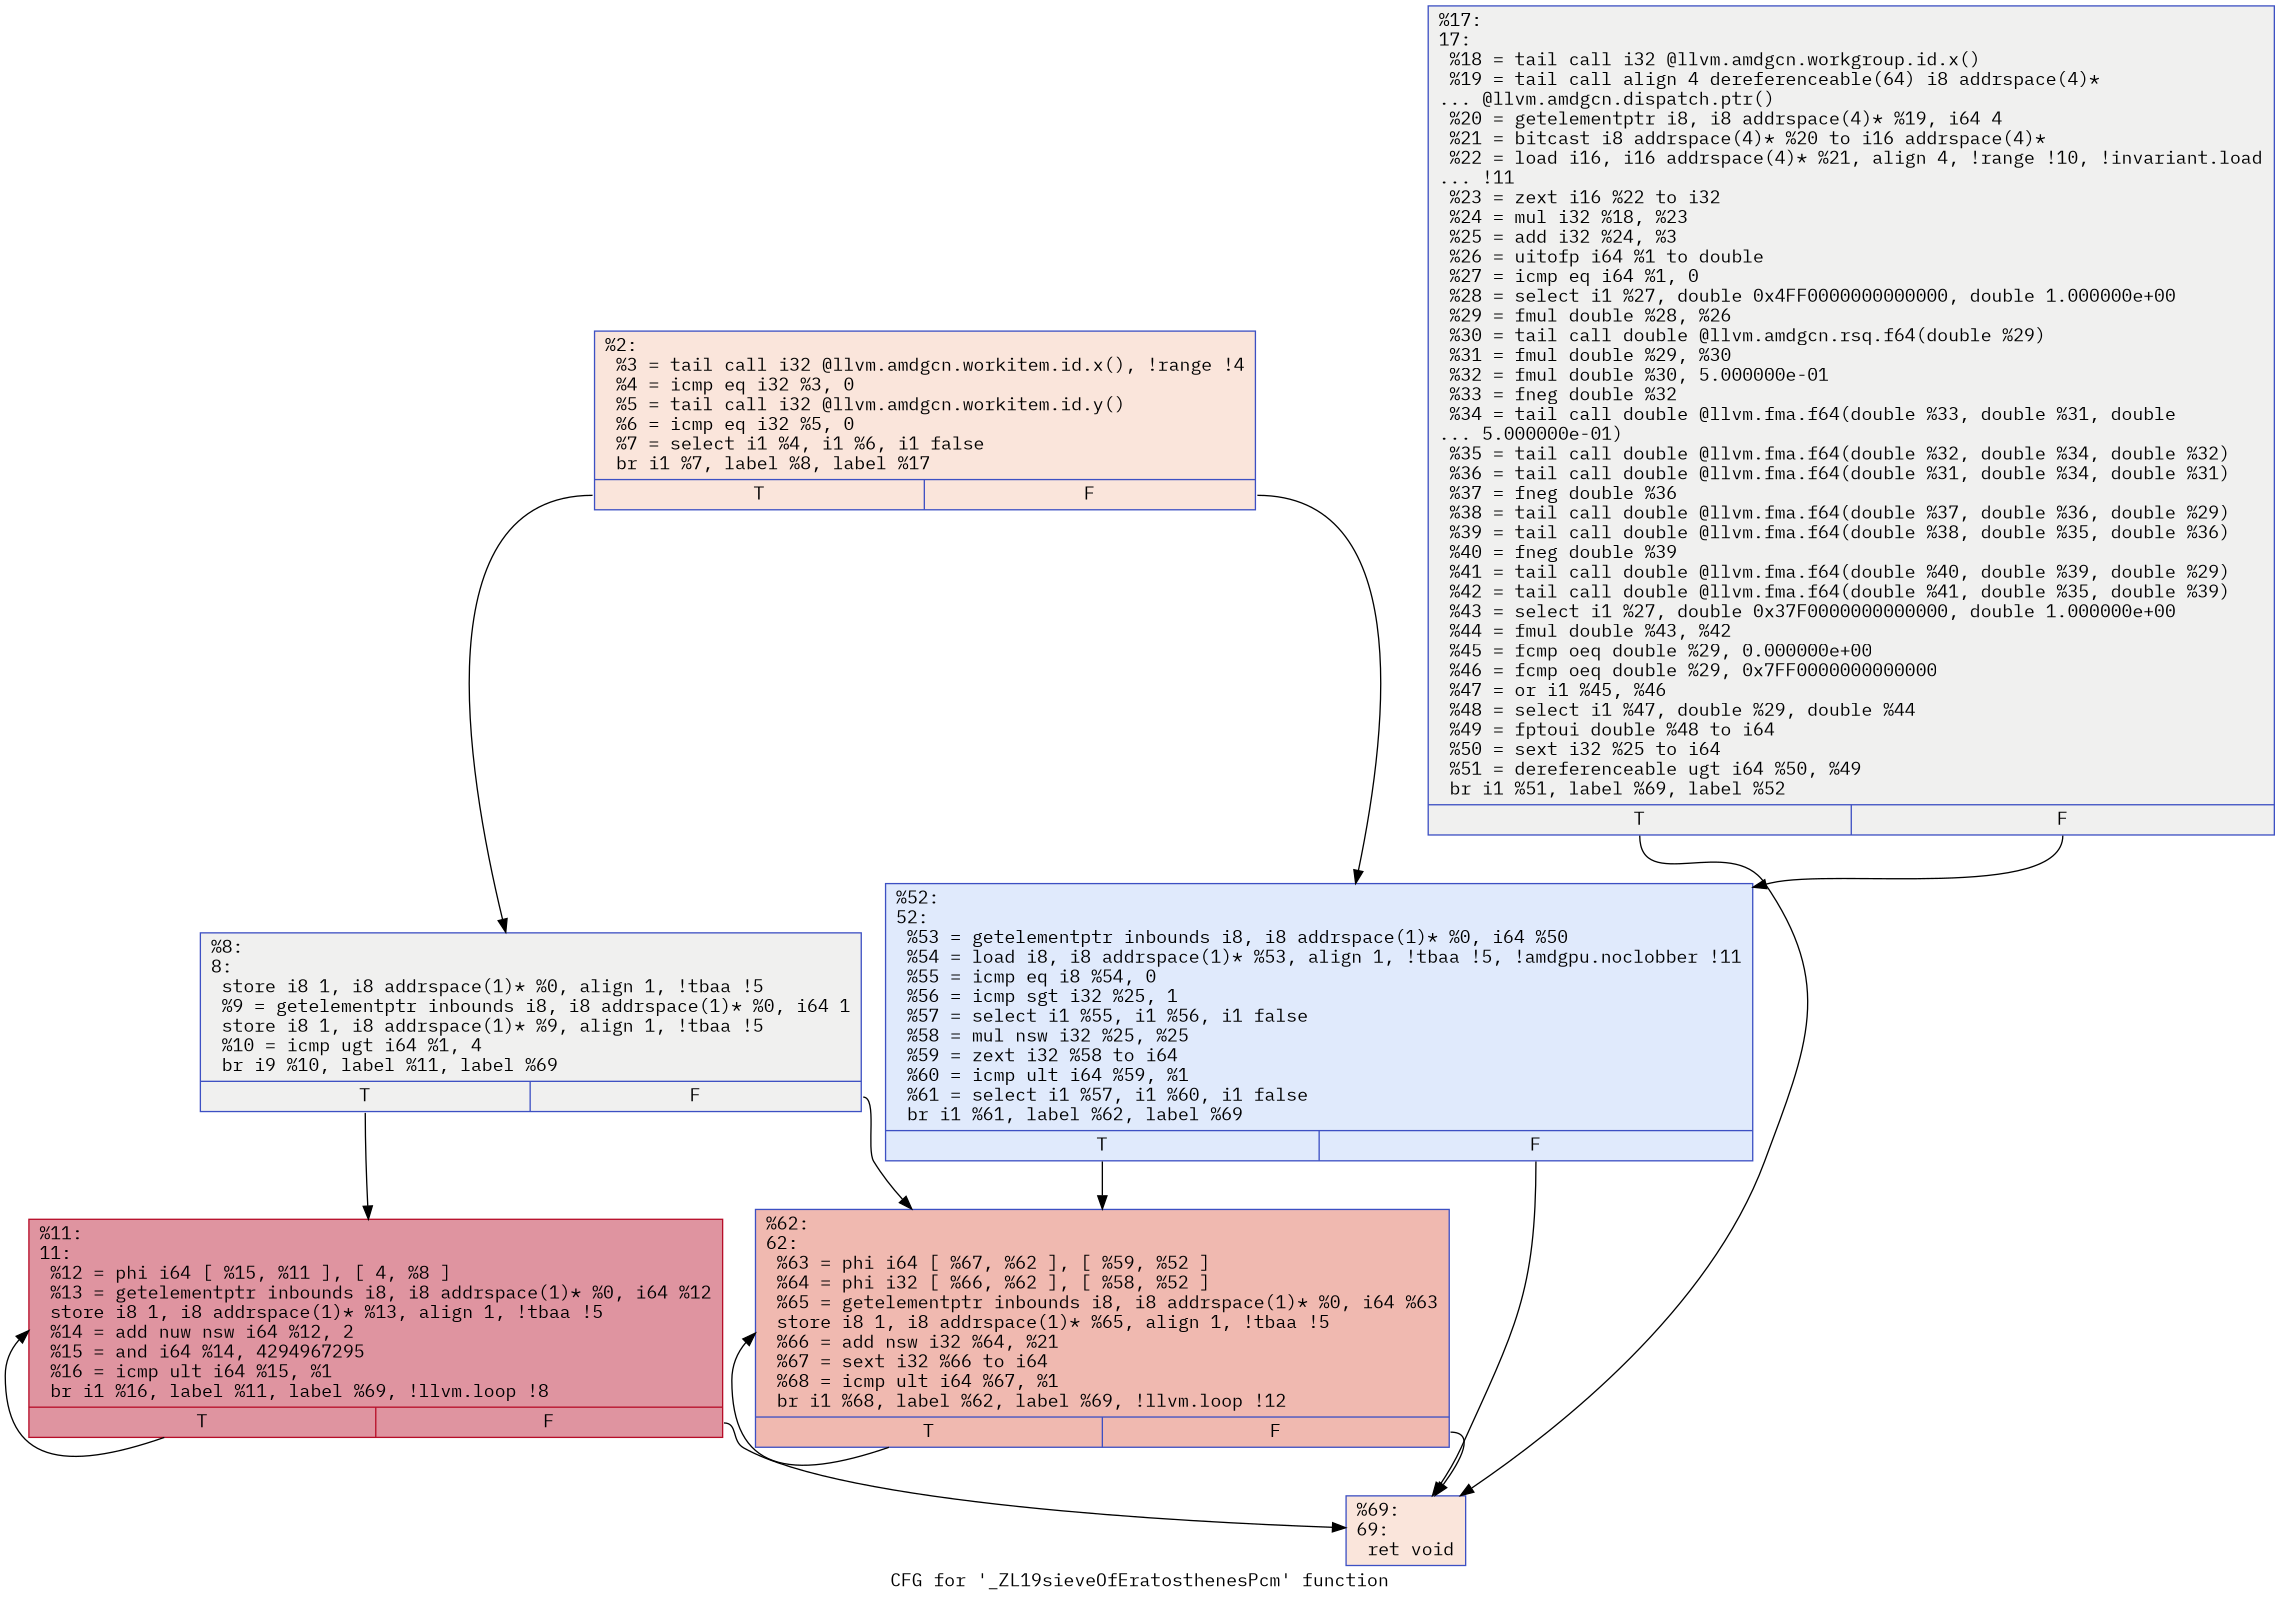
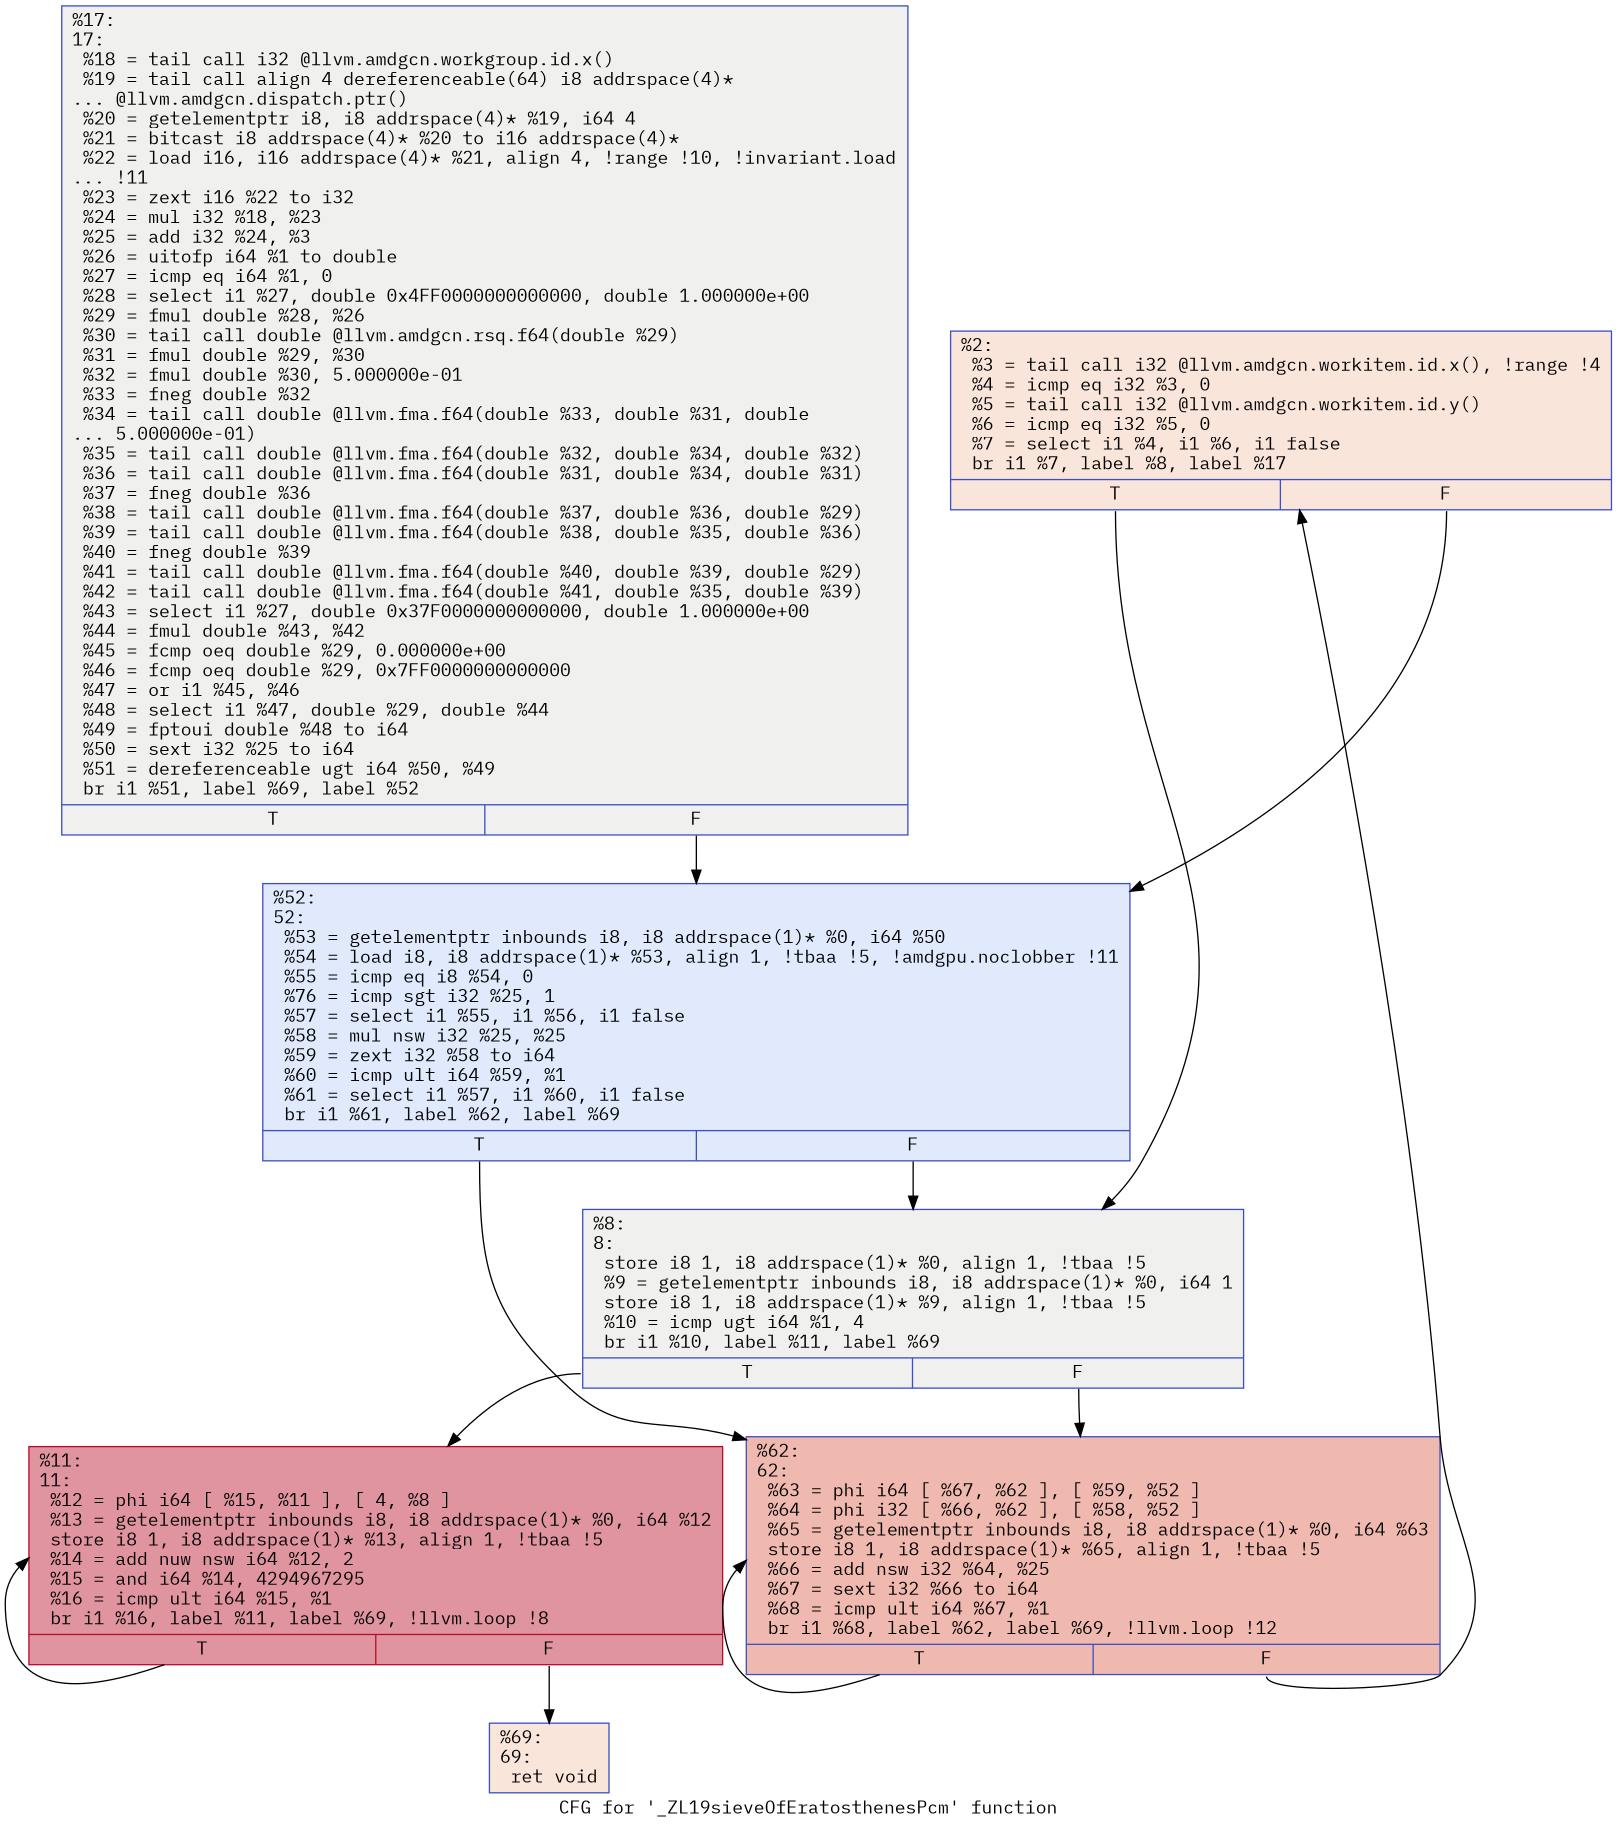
node "%52:": text "%56 = icmp sgt i32 %25, 1" -> "%76 = icmp sgt i32 %25, 1"
node "%8:": text "br i9 %10, label %11, label %69" -> "br i1 %10, label %11, label %69"
edge "%17:" -> "%69:": removed
edge "%52:" -> "%69:": now "%52:" -> "%8:"
node "%62:": text "%66 = add nsw i32 %64, %21" -> "%66 = add nsw i32 %64, %25"
edge "%62:" -> "%69:": now "%62:" -> "%2:"
